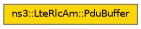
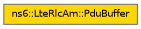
node "ns3::LteRlcAm::PduBuffer": label "ns3::LteRlcAm::PduBuffer" -> "ns6::LteRlcAm::PduBuffer"
